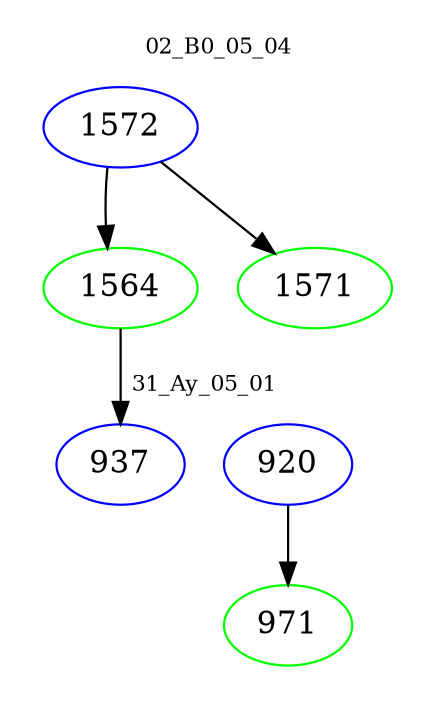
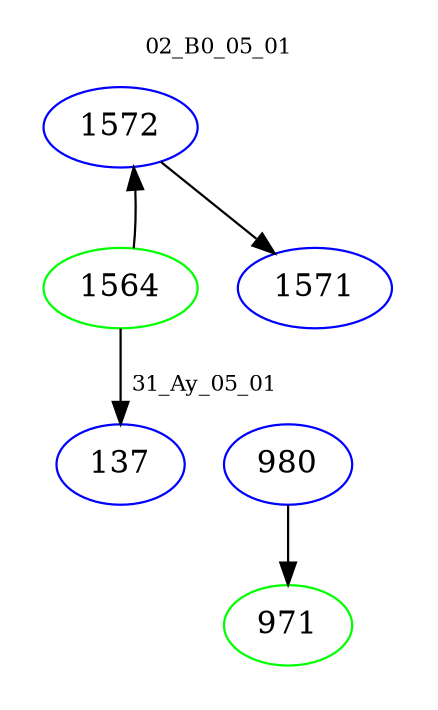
cluster "02_B0_05_04": label "02_B0_05_04" -> "02_B0_05_01"
edge "1572" -> "1564": reversed
node "1571": color green -> blue
node "937": label "937" -> "137"
node "920": label "920" -> "980"
